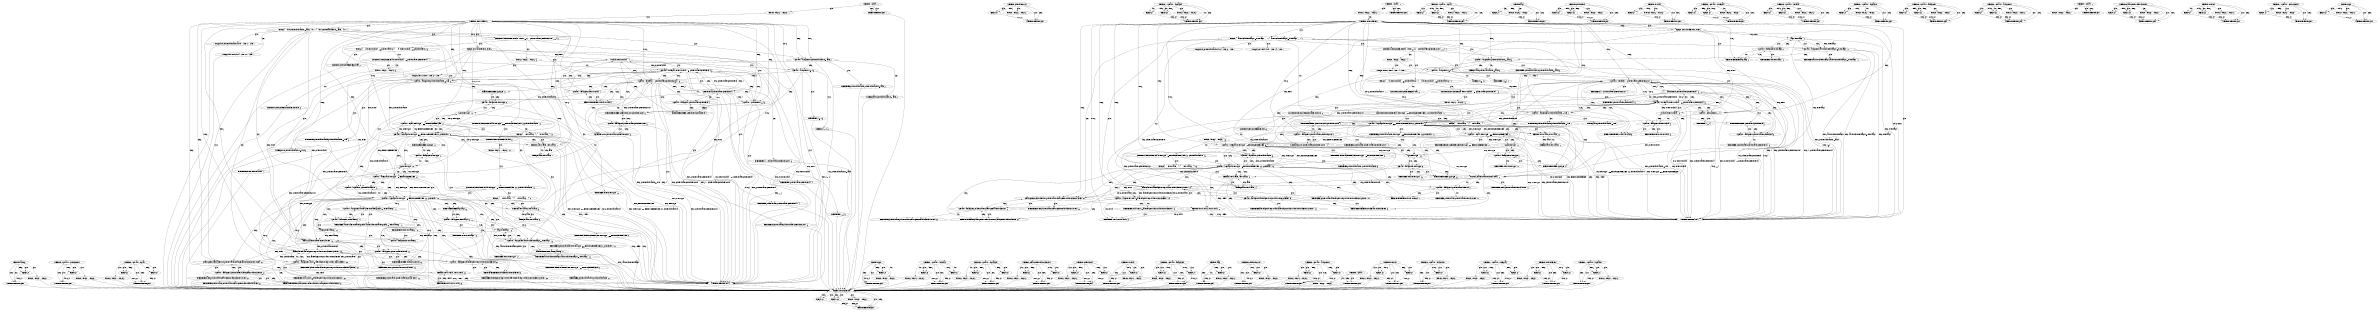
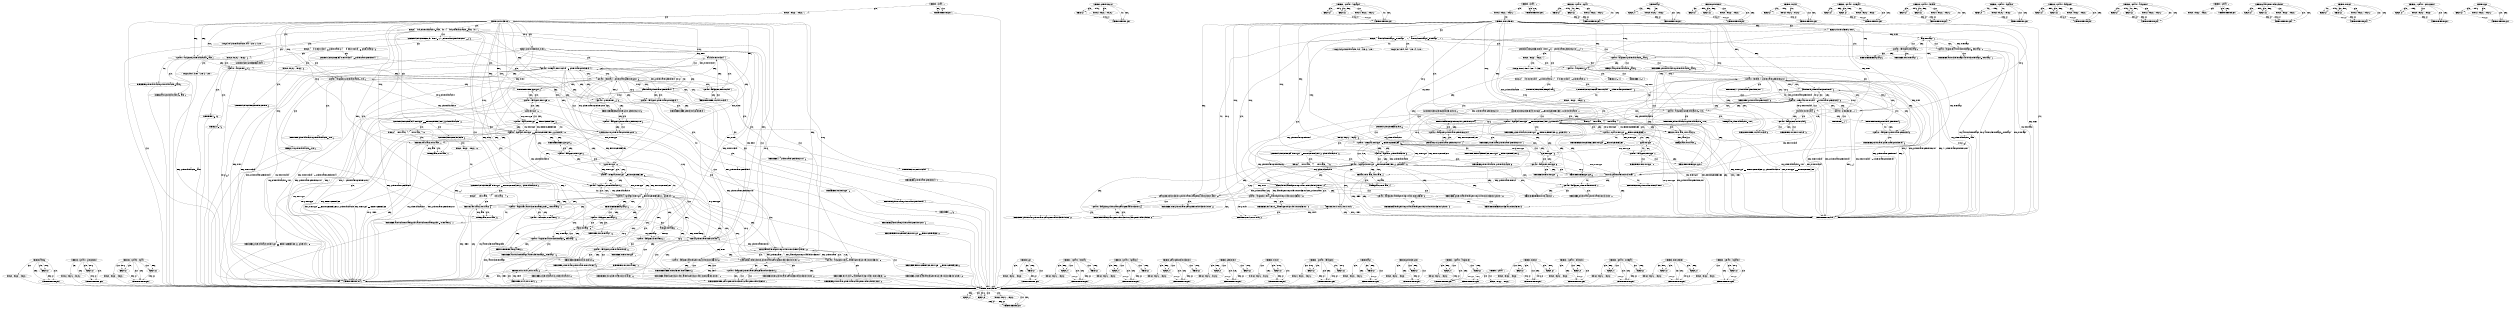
node "<(LOCAL,bool result: bool)<SUB>20</SUB>>": removed
edge "(IDENTIFIER,event,event.latency())" -> "(<operator>.fieldAccess,event.latency)": reversed
edge "(latency,event.latency())" -> "(<operator>.fieldAccess,event.latency)": label "AST: " -> "TOUCH: "
